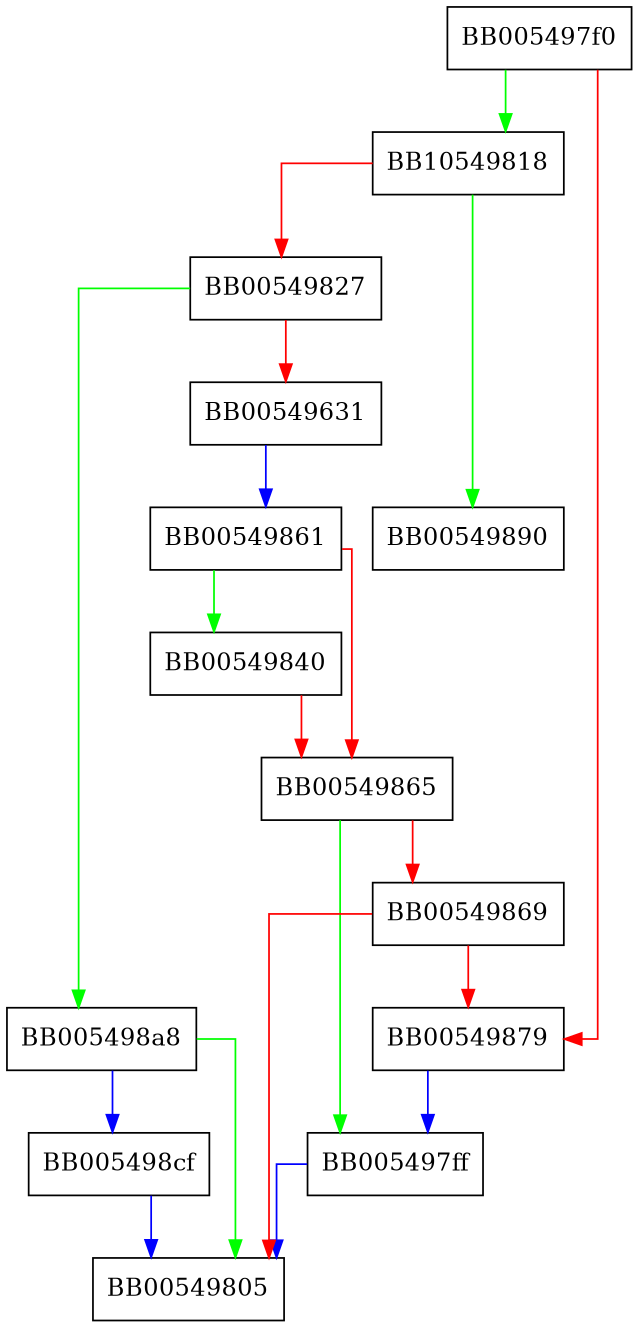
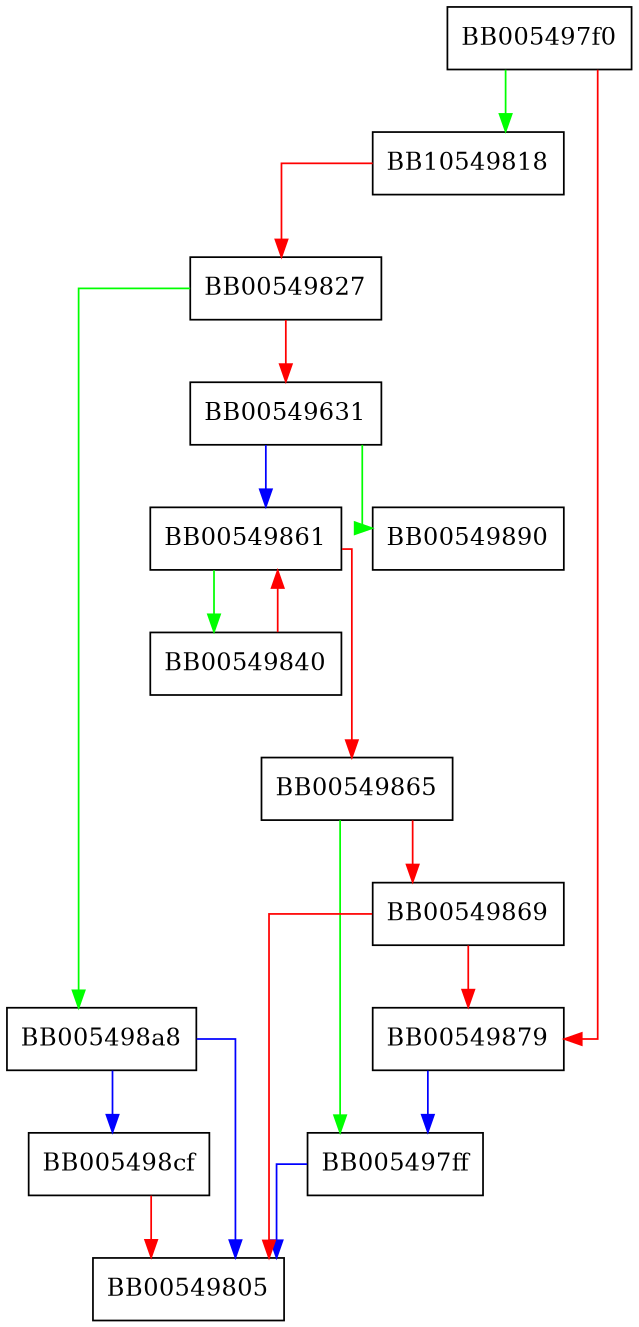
edge "BB10549818" -> "BB00549890": now "BB00549631" -> "BB00549890"
edge "BB00549840" -> "BB00549865": now "BB00549840" -> "BB00549861"
edge "BB005498a8" -> "BB00549805": color green -> blue
edge "BB005498cf" -> "BB00549805": color blue -> red
